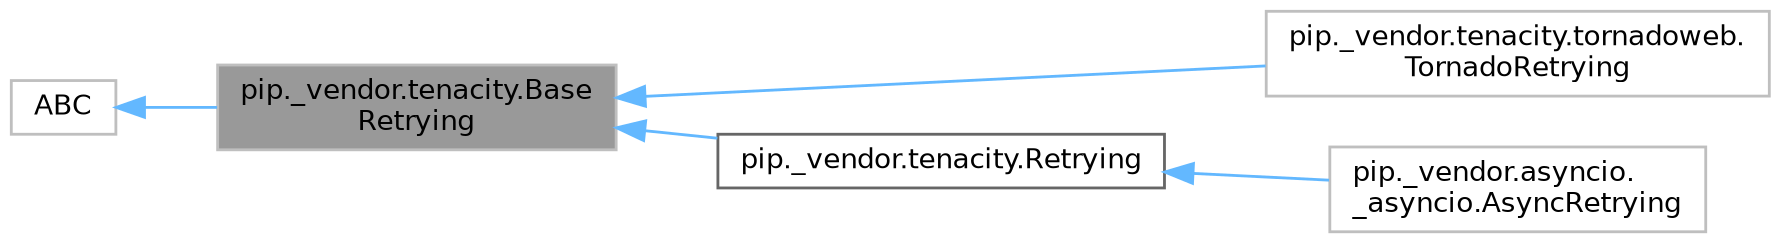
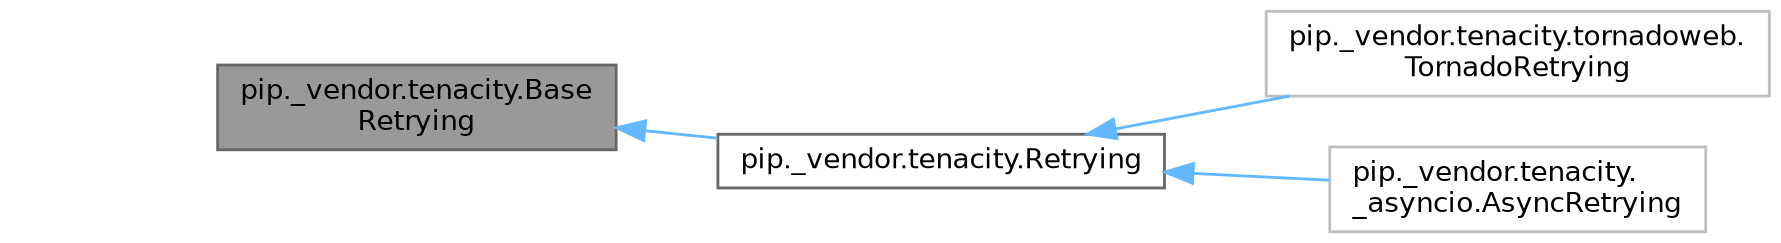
edge "pip._vendor.tenacity.tornadoweb. TornadoRetrying" -> "pip._vendor.tenacity.Base Retrying": now "pip._vendor.tenacity.tornadoweb. TornadoRetrying" -> "pip._vendor.tenacity.Retrying"
node "ABC": removed
node "pip._vendor.tenacity.Base Retrying": color grey75 -> gray40
node "pip._vendor.asyncio. _asyncio.AsyncRetrying": label "pip._vendor.asyncio. _asyncio.AsyncRetrying" -> "pip._vendor.tenacity. _asyncio.AsyncRetrying"
